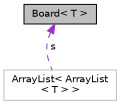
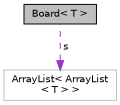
edge "ArrayList< ArrayList < T > >" -> "Board< T >": reversed
